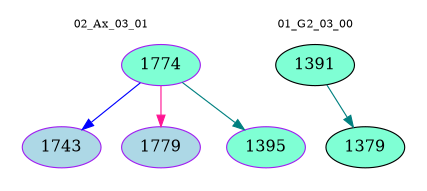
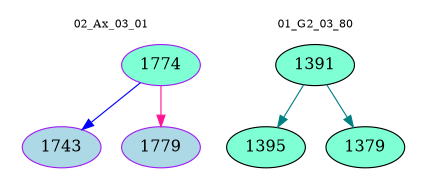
cluster "01_G2_03_00": label "01_G2_03_00" -> "01_G2_03_80"
edge "1774" -> "1395": now "1391" -> "1395"
node "1395": color purple -> black
